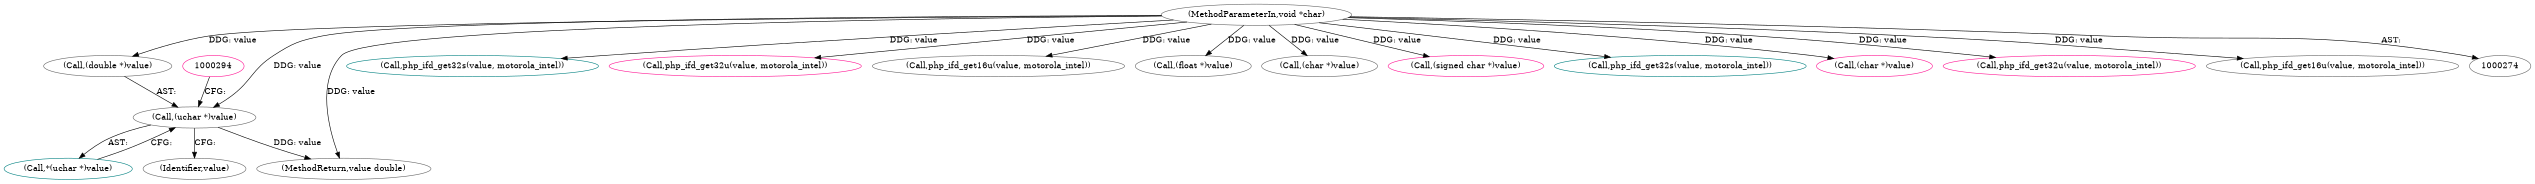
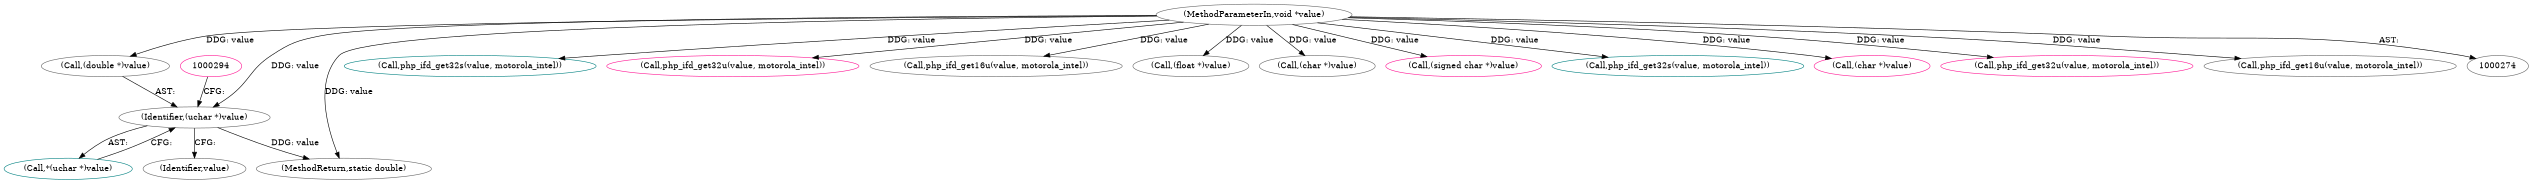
node "(MethodParameterIn,void *char)": label "(MethodParameterIn,void *char)" -> "(MethodParameterIn,void *value)"
node "(Call,(uchar *)value)": label "(Call,(uchar *)value)" -> "(Identifier,(uchar *)value)"
node "(MethodReturn,value double)": label "(MethodReturn,value double)" -> "(MethodReturn,static double)"
